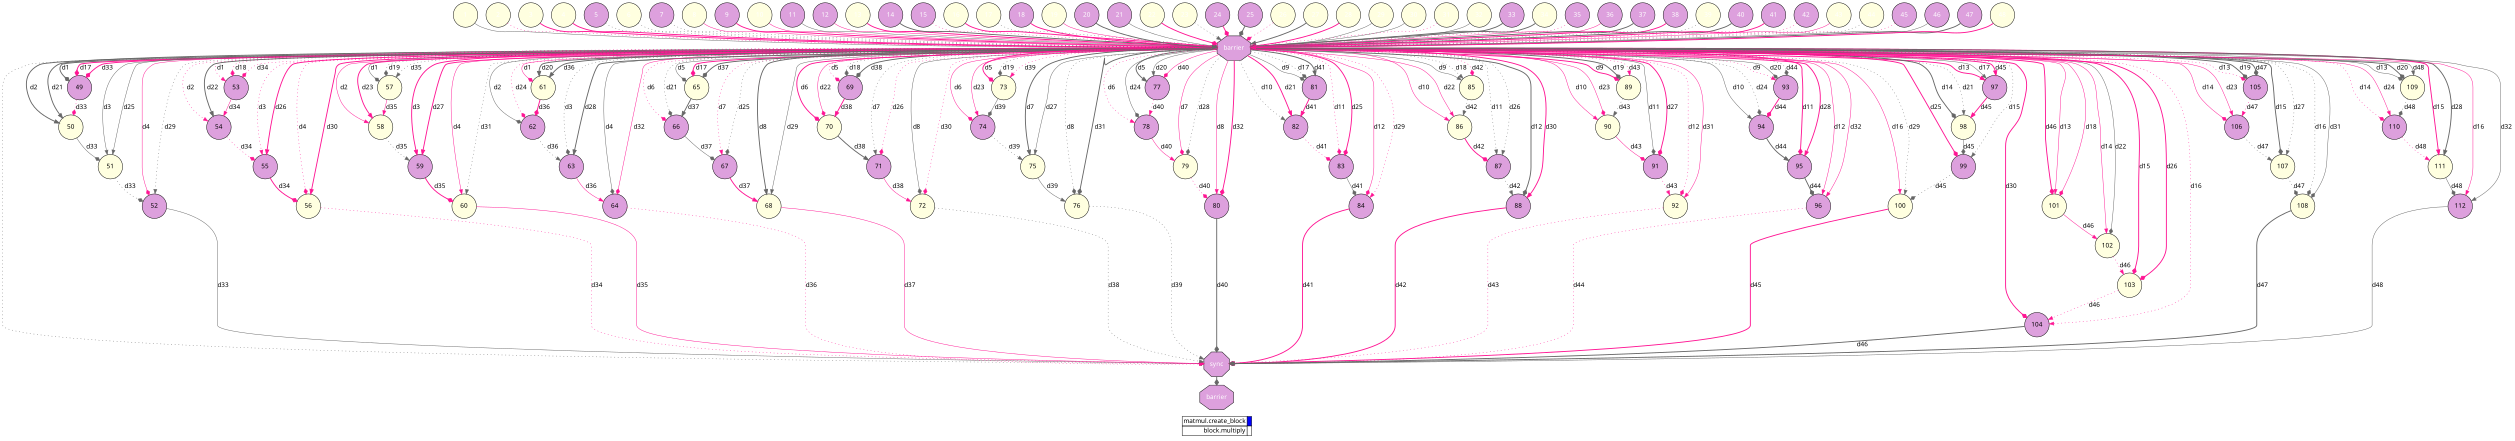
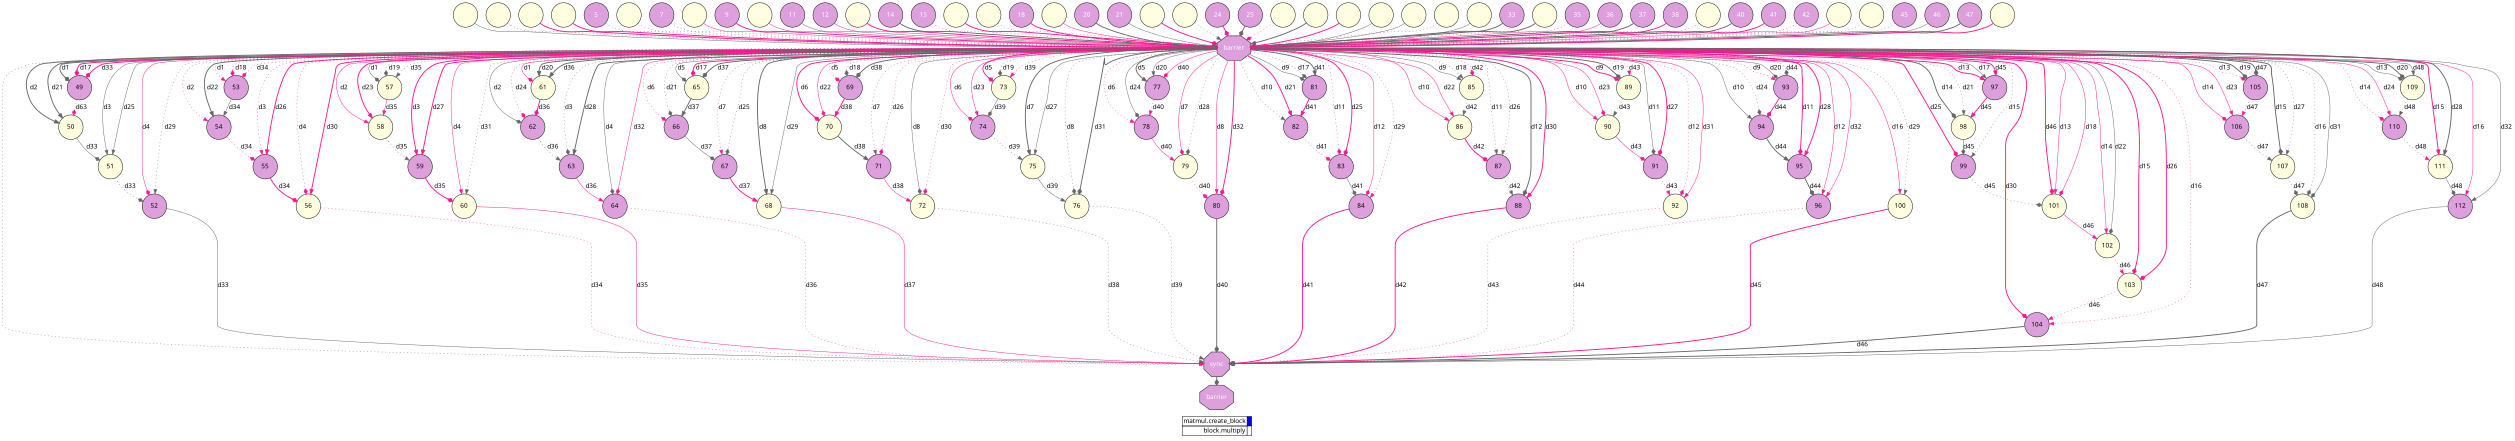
edge "53" -> "54": color deeppink -> gray40
edge "109" -> "110": arrowhead diamond -> normal
edge "49" -> "50": label "d33" -> "d63"
edge "99" -> "100": now "99" -> "101"
